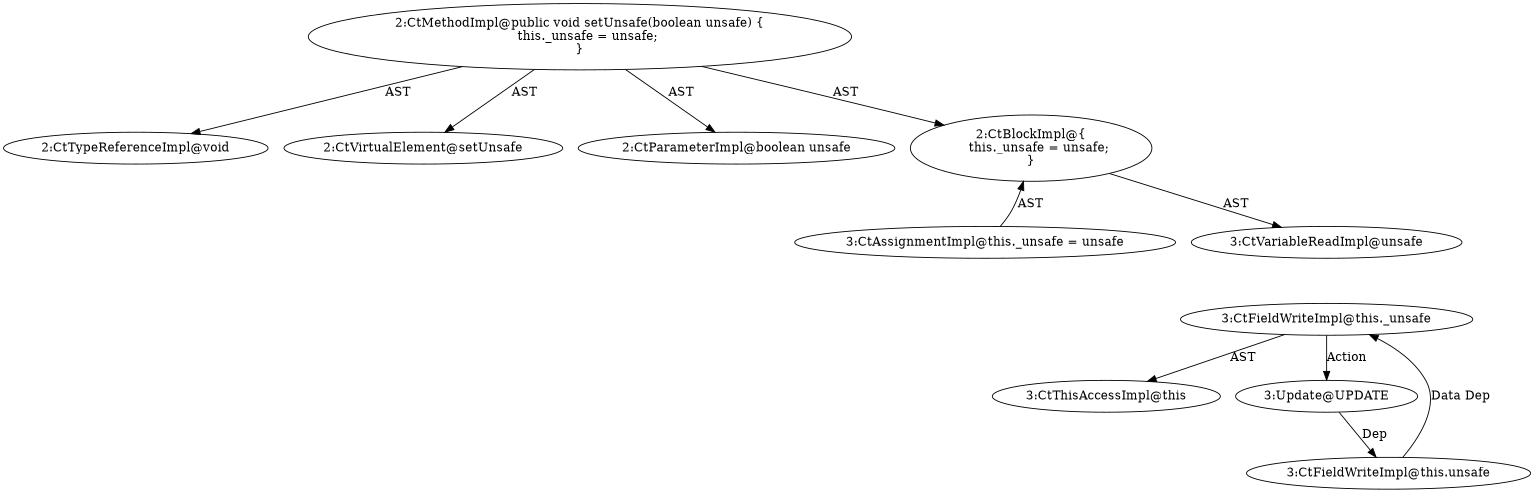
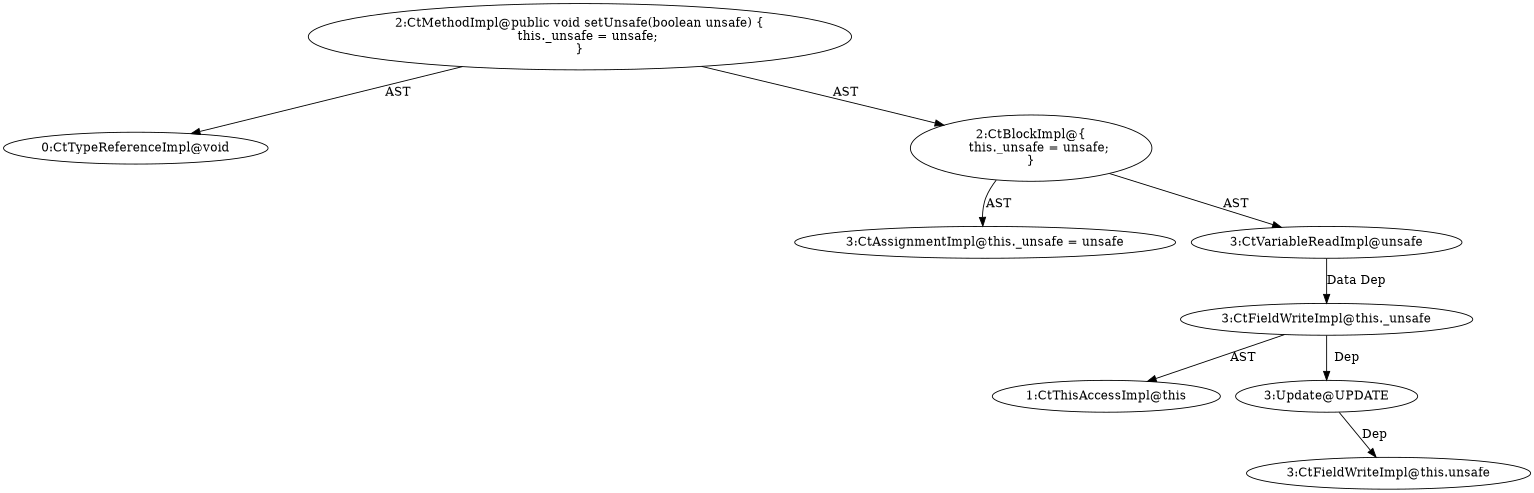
node "2:CtTypeReferenceImpl@void": label "2:CtTypeReferenceImpl@void" -> "0:CtTypeReferenceImpl@void"
node "2:CtVirtualElement@setUnsafe": removed
node "2:CtParameterImpl@boolean unsafe": removed
edge "3:CtAssignmentImpl@this._unsafe = unsafe" -> "2:CtBlockImpl@{ this._unsafe = unsafe; }": reversed
edge "3:CtFieldWriteImpl@this._unsafe" -> "3:Update@UPDATE": label "Action" -> "Dep"
edge "3:CtFieldWriteImpl@this.unsafe" -> "3:CtFieldWriteImpl@this._unsafe": now "3:CtVariableReadImpl@unsafe" -> "3:CtFieldWriteImpl@this._unsafe"
node "3:CtThisAccessImpl@this": label "3:CtThisAccessImpl@this" -> "1:CtThisAccessImpl@this"
